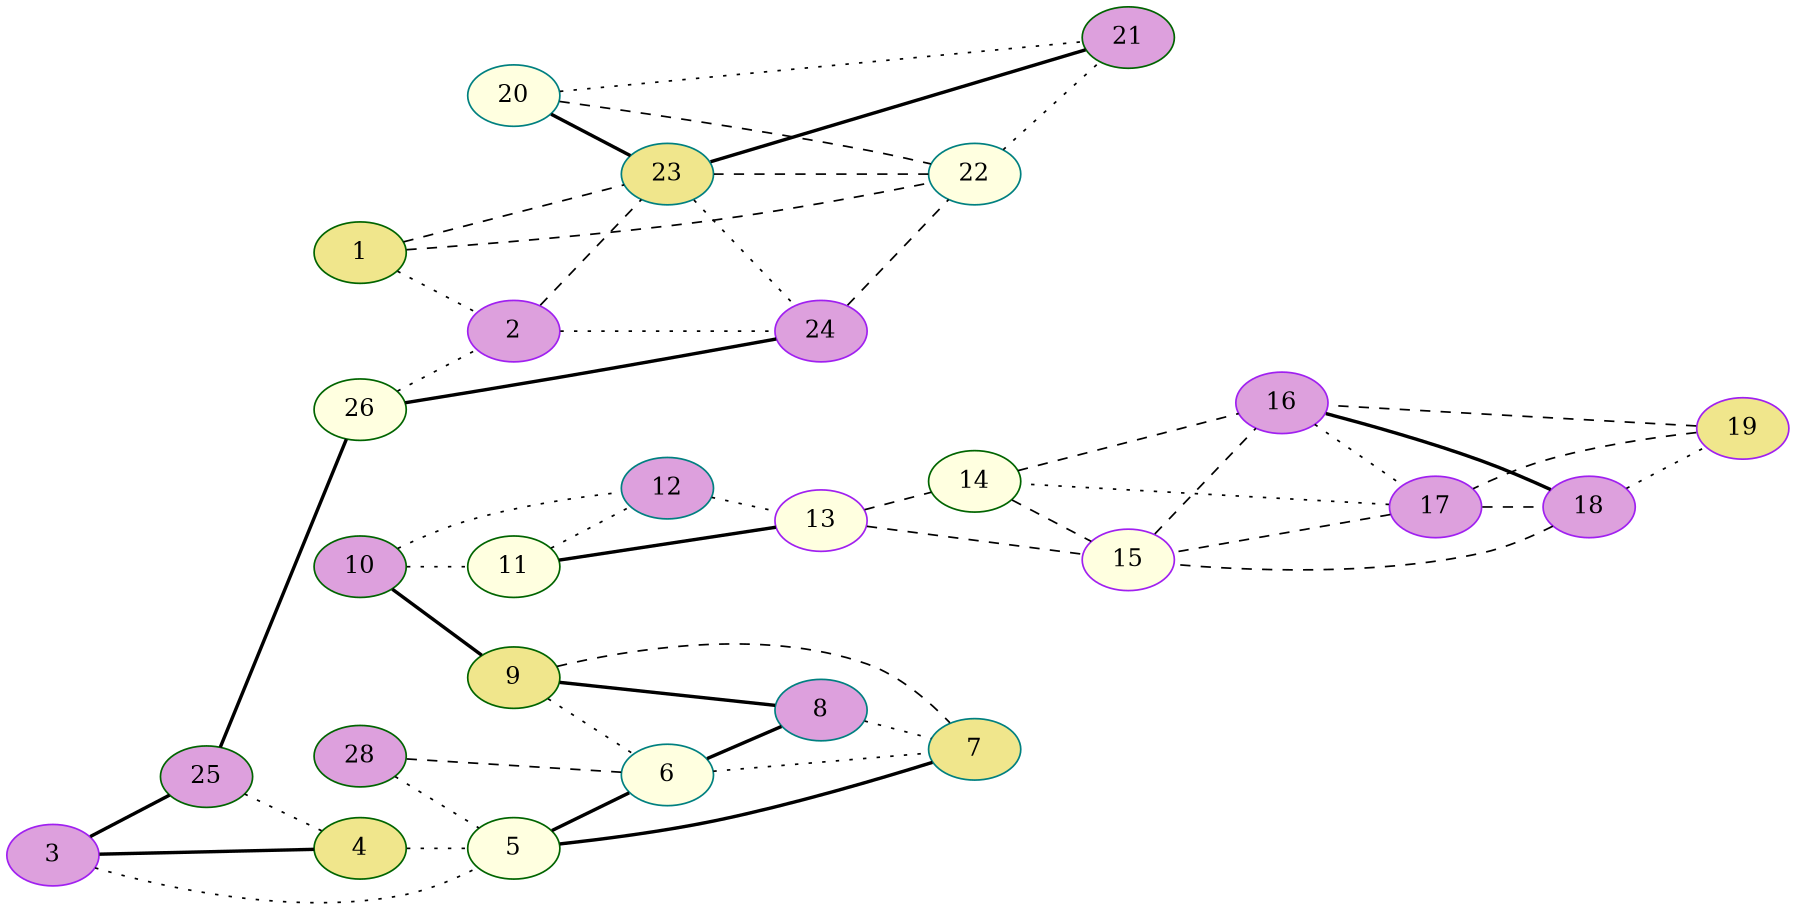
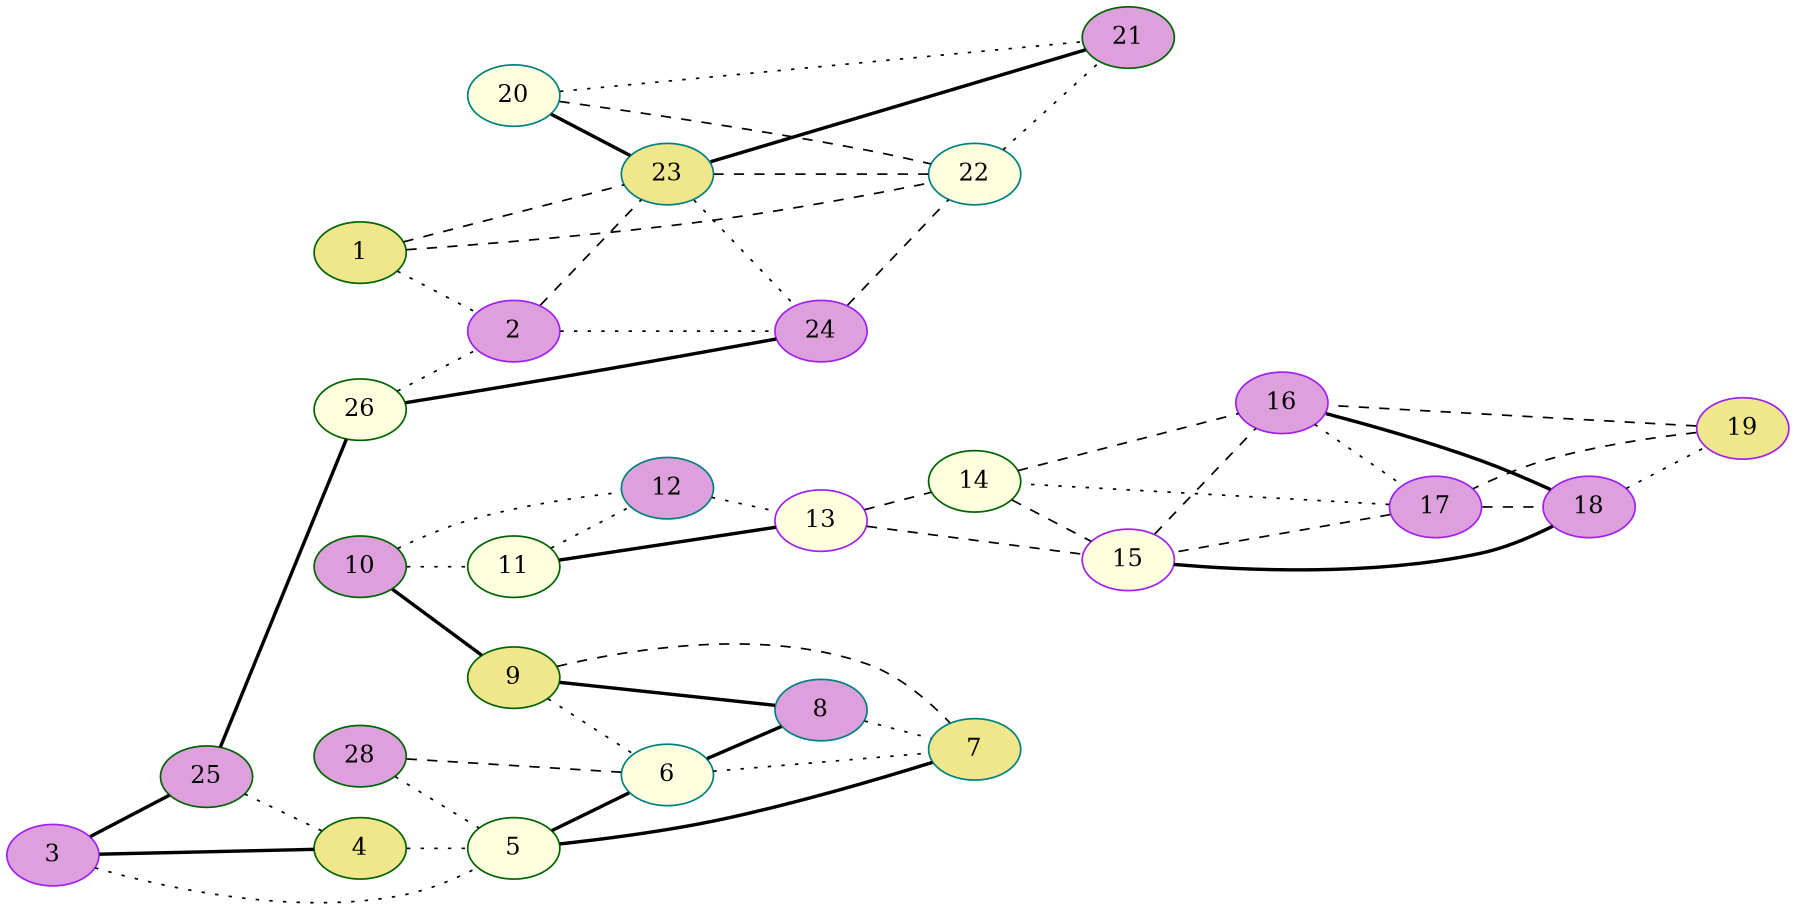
edge "18" -- "15": style dashed -> bold
